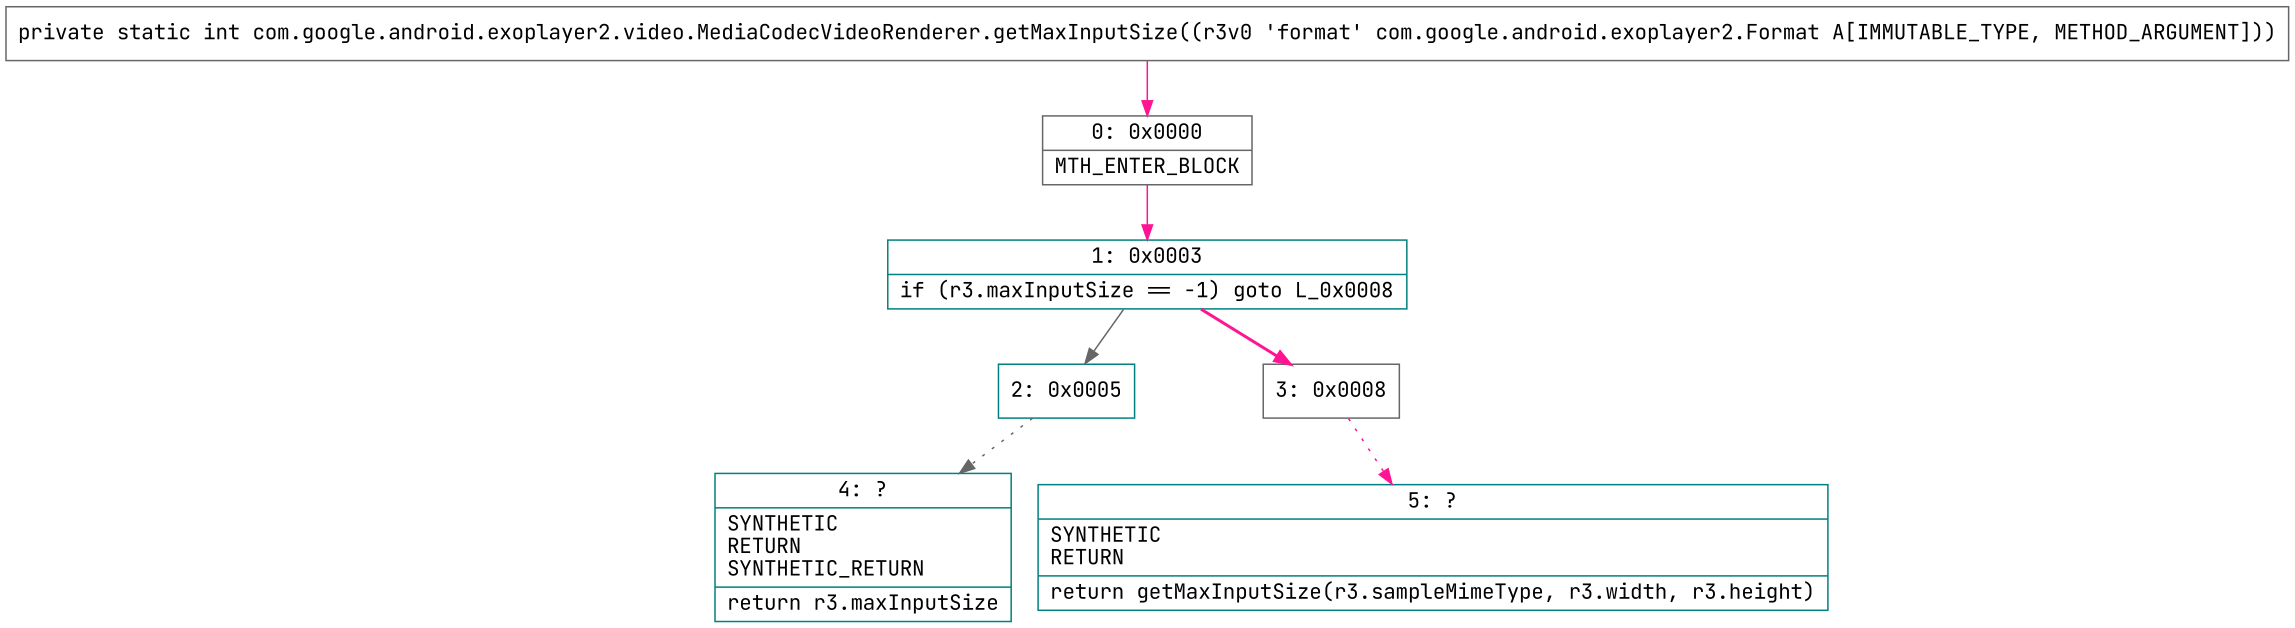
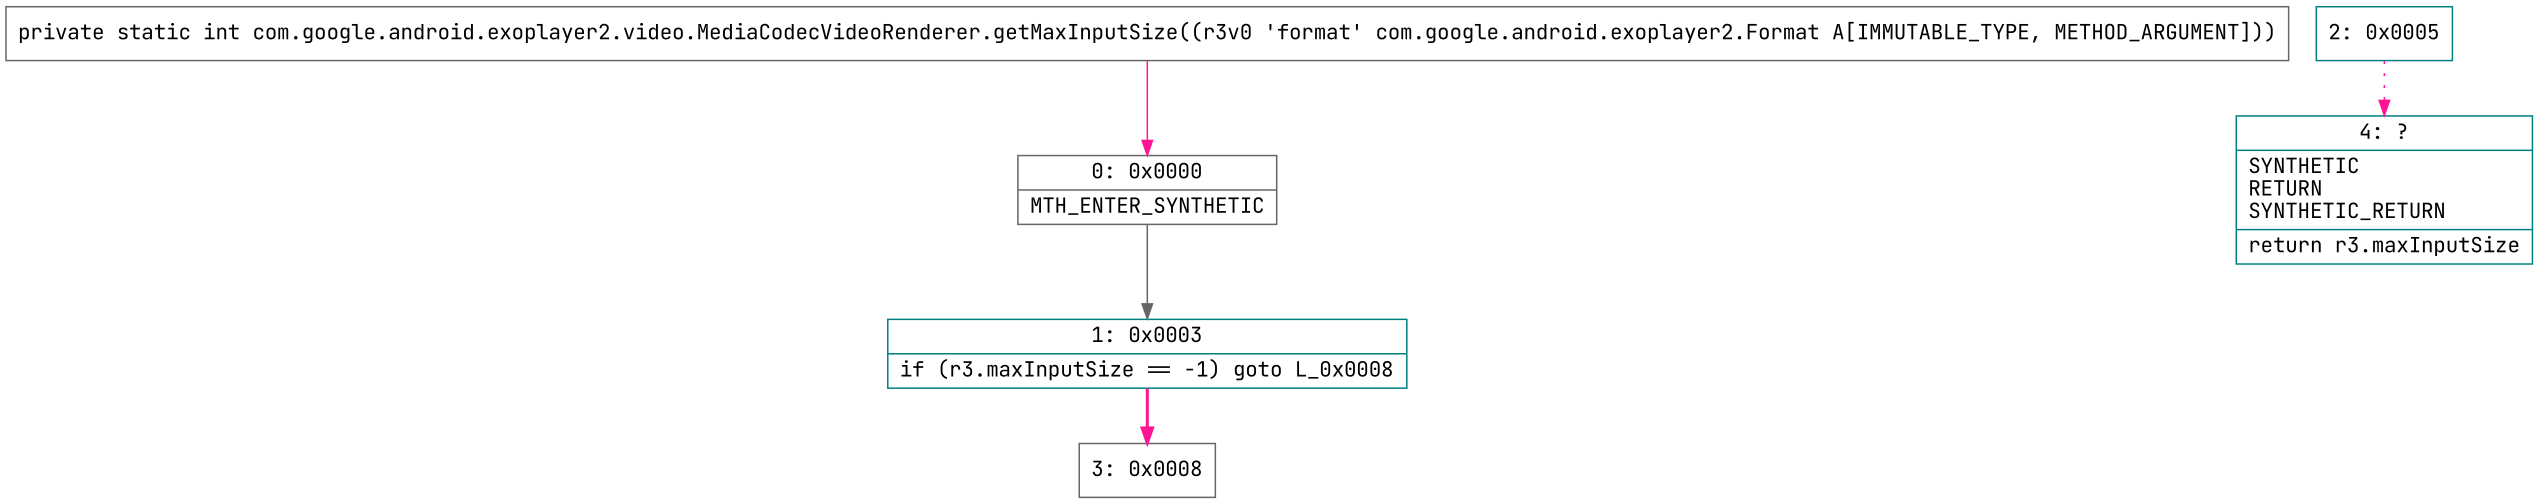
node "0: 0x0000": text "MTH_ENTER_BLOCK" -> "MTH_ENTER_SYNTHETIC"
edge "0: 0x0000" -> "1: 0x0003": color deeppink -> gray40
edge "1: 0x0003" -> "2: 0x0005": removed
edge "2: 0x0005" -> "4: ?": color gray40 -> deeppink
node "5: ?": removed
